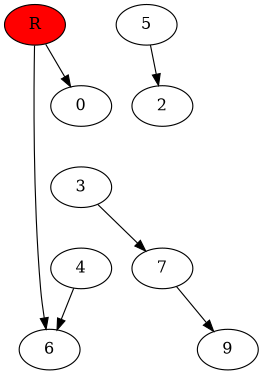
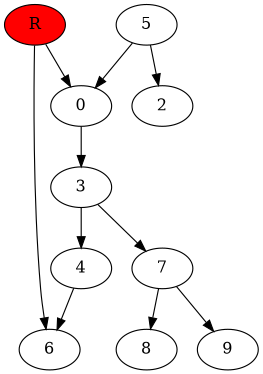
edge "5" -> "0": added
edge "0" -> "3": added
edge "3" -> "4": added
node "8": added
